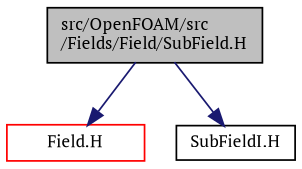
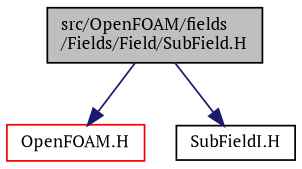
node "src/OpenFOAM/src /Fields/Field/SubField.H": label "src/OpenFOAM/src /Fields/Field/SubField.H" -> "src/OpenFOAM/fields /Fields/Field/SubField.H"
node "Field.H": label "Field.H" -> "OpenFOAM.H"
